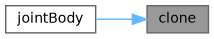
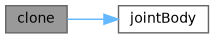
edge "jointBody" -> "clone": reversed
